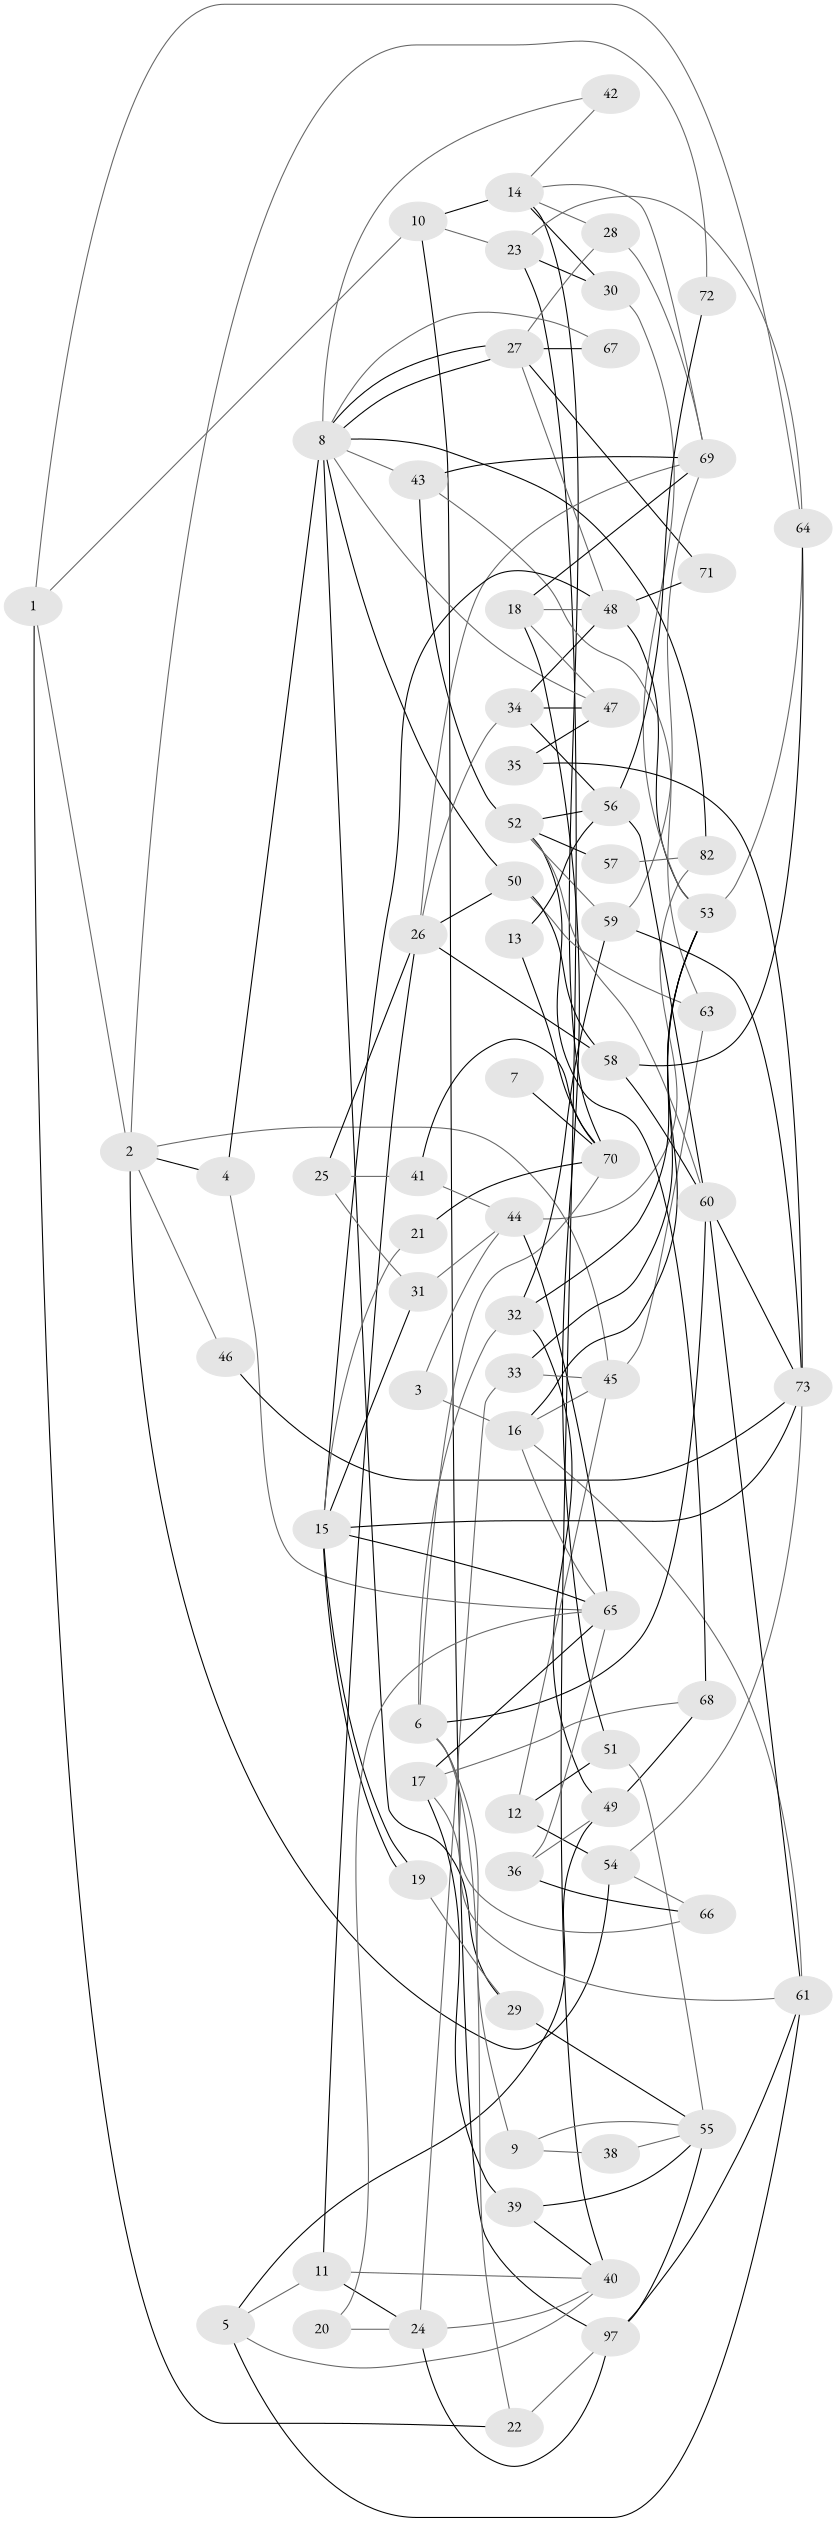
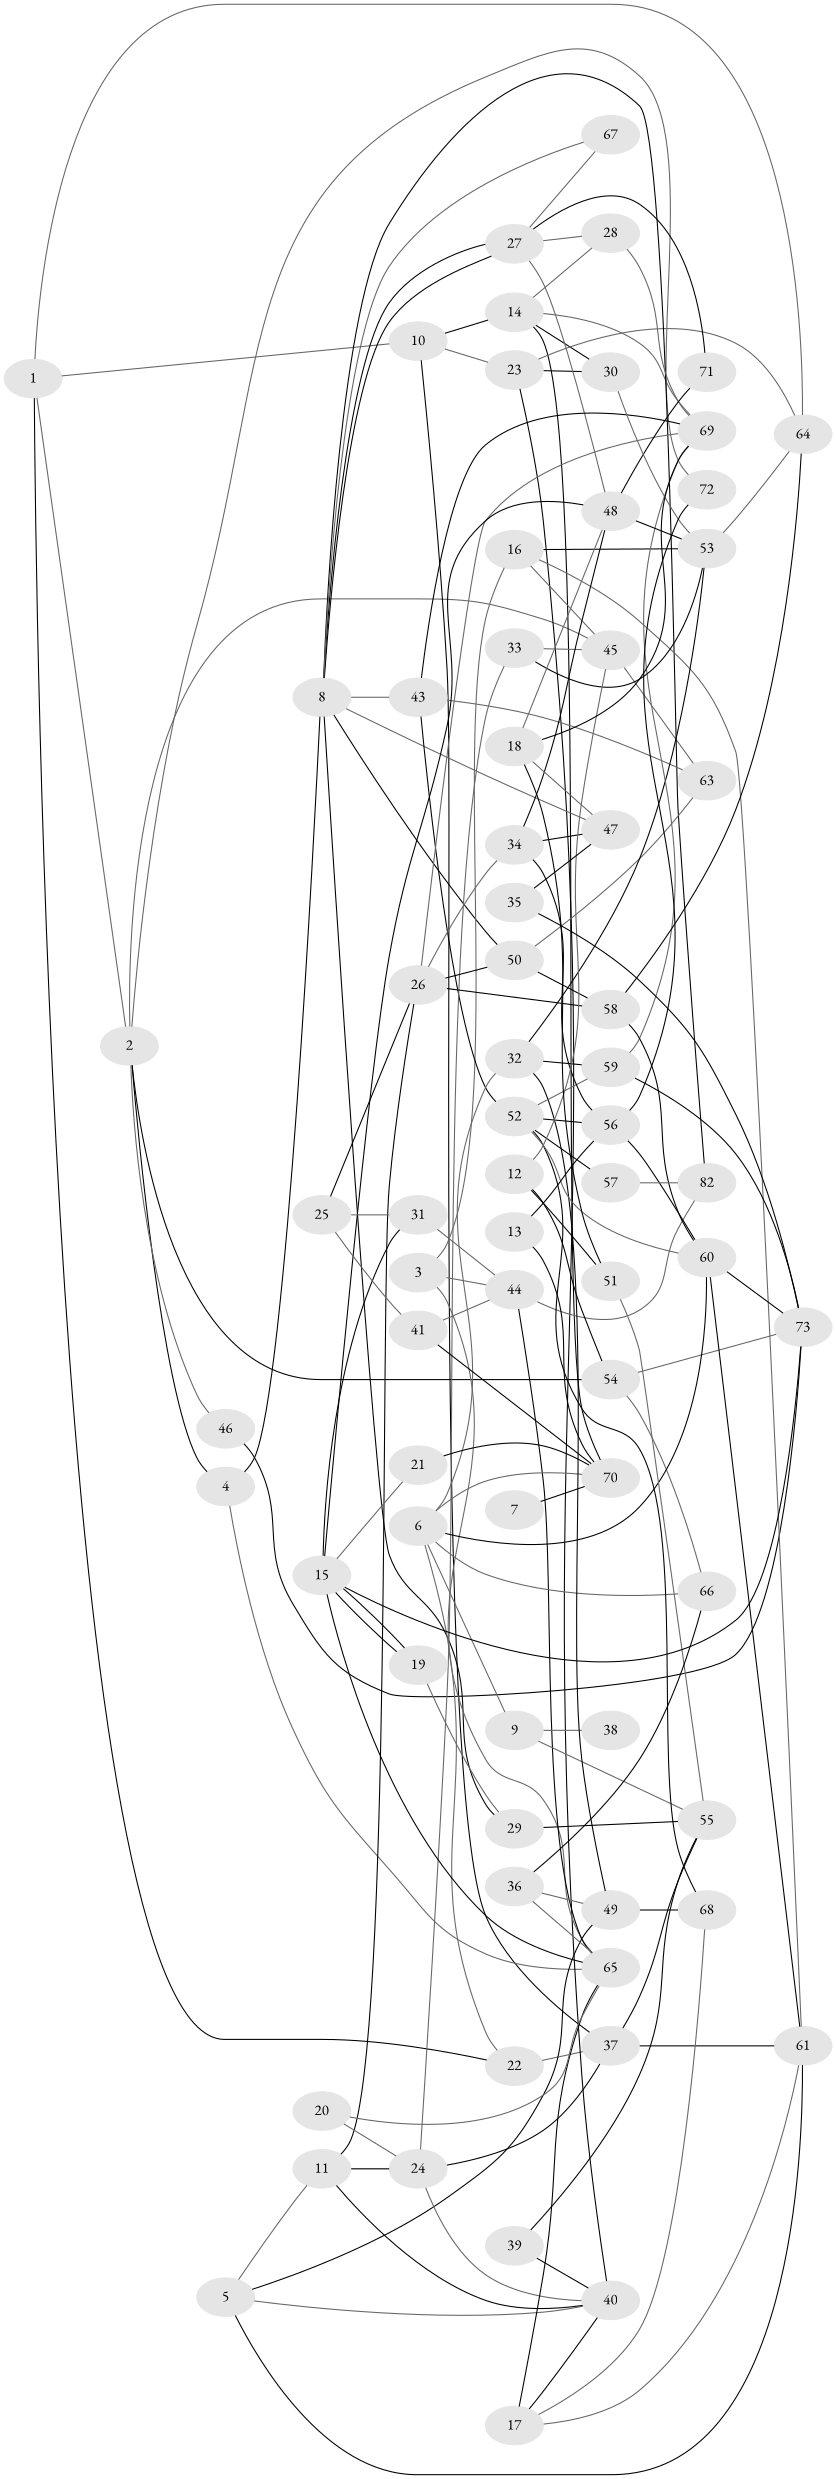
node "42": removed
edge "27" -- "67": color black -> gray40
edge "16" -- "65": now "3" -- "65"
edge "17" -- "39": now "17" -- "40"
edge "55" -- "38": removed
edge "11" -- "40": color gray40 -> black
node "97": label "97" -> "37"
